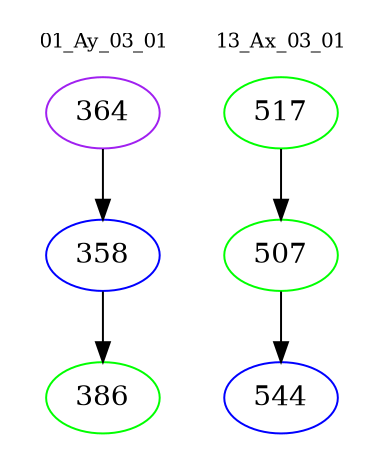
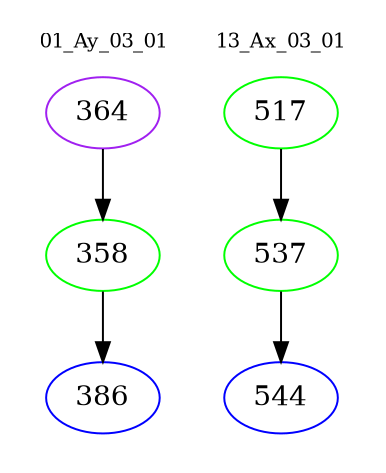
node "358": color blue -> green
node "507": label "507" -> "537"
node "386": color green -> blue
